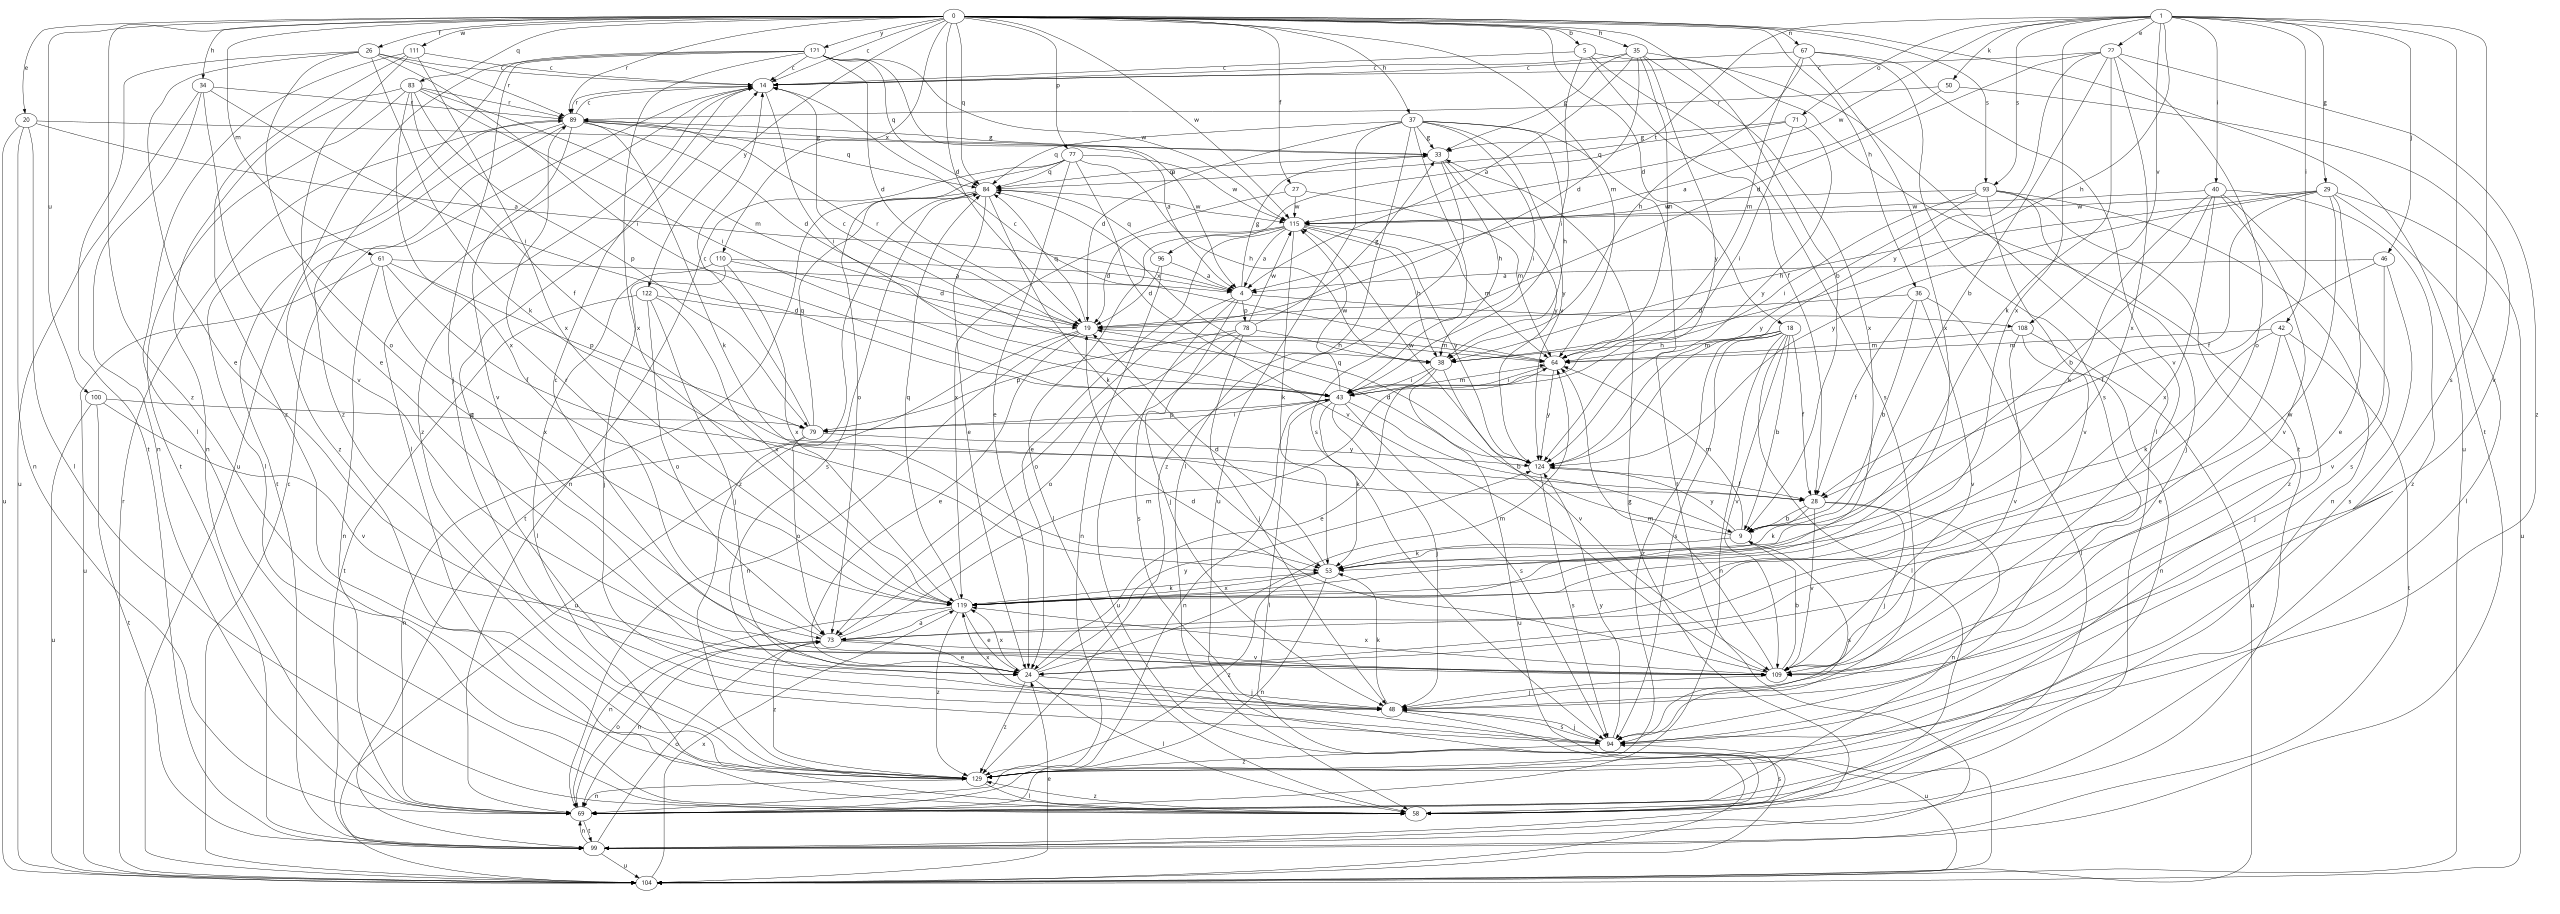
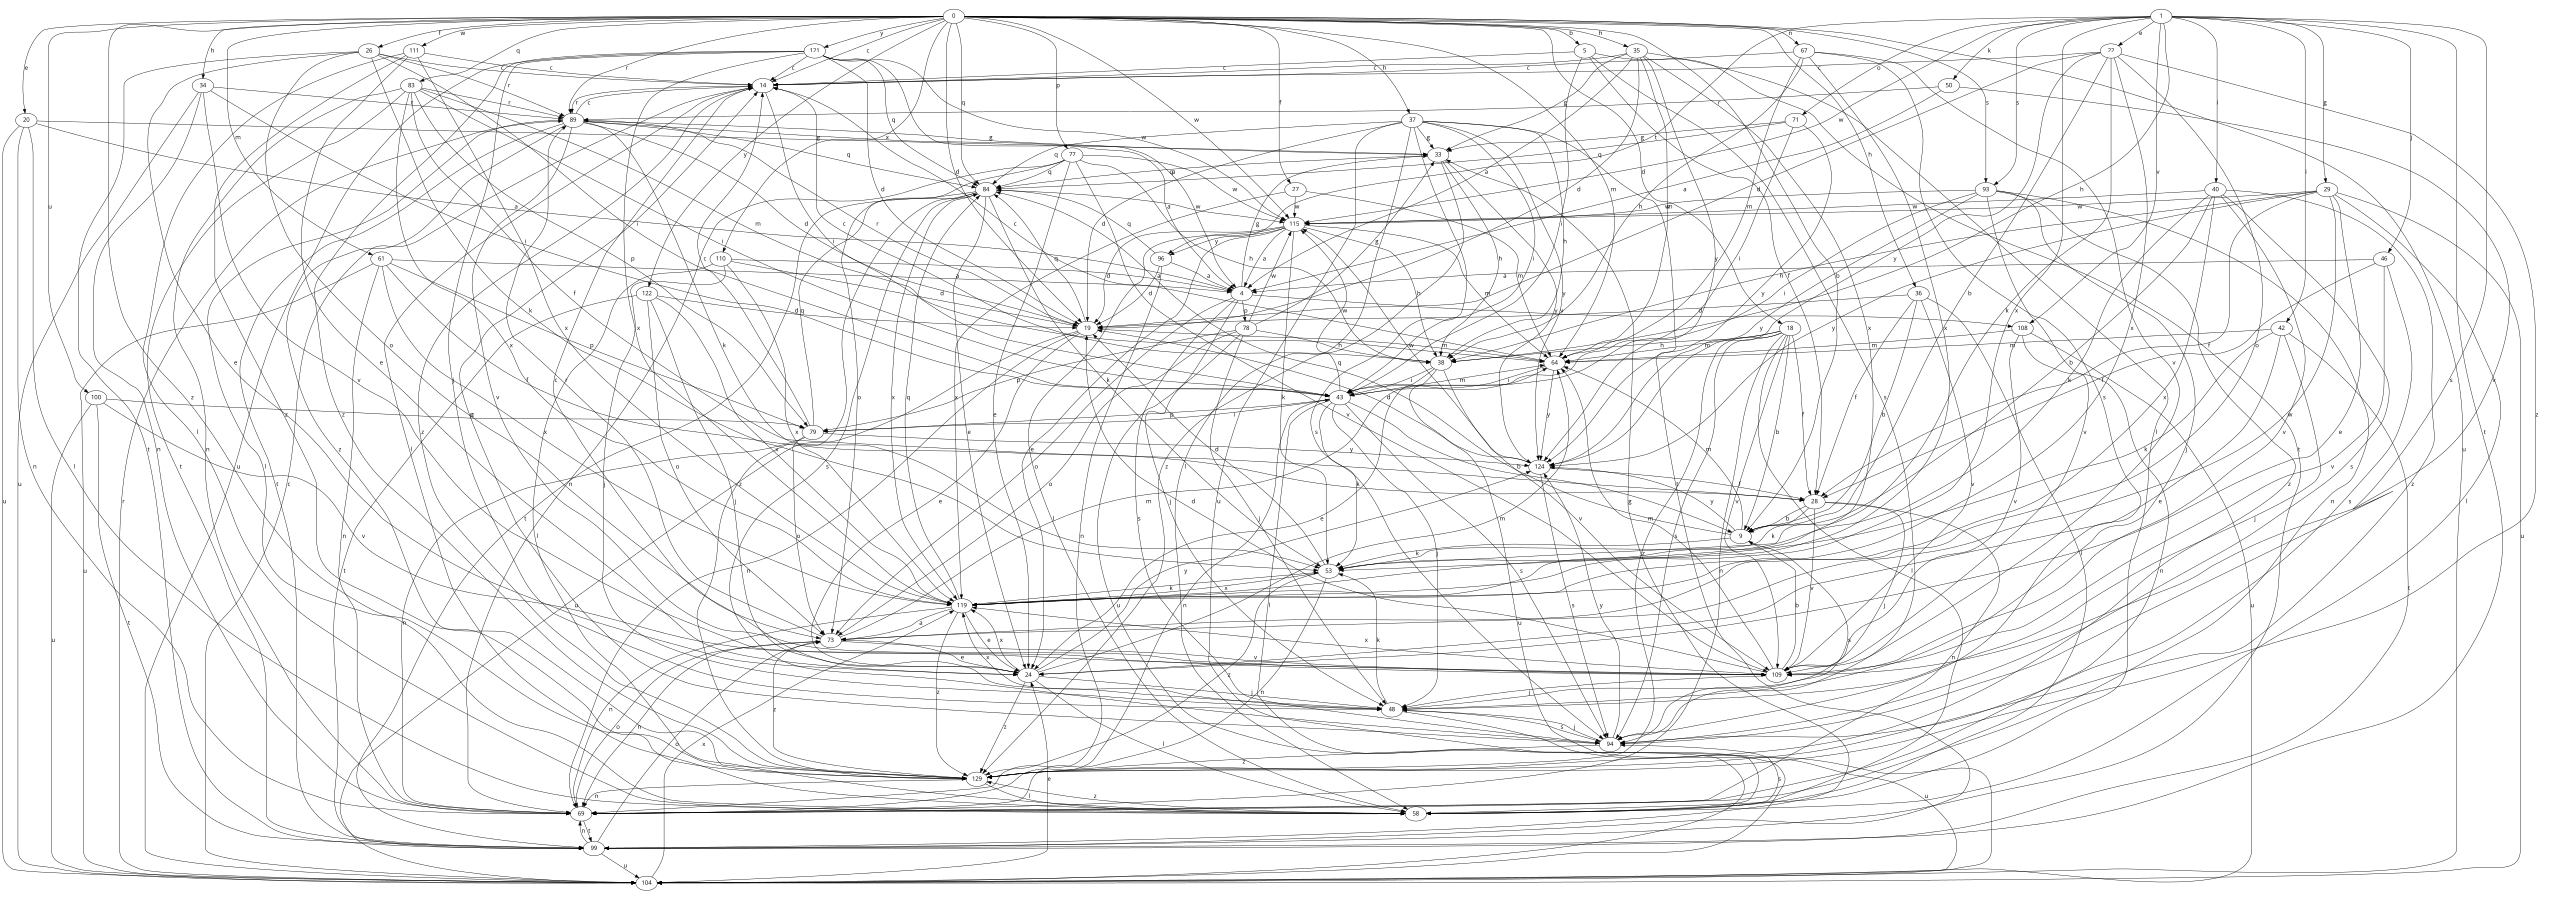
edge "110" -> "4": label "x" -> "a"
edge "115" -> "124": now "115" -> "96"
edge "84" -> "119": added, label "x"
